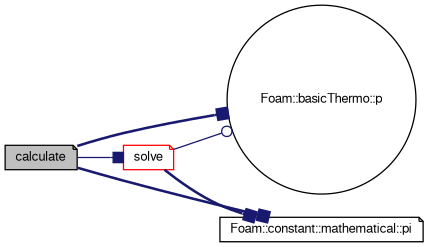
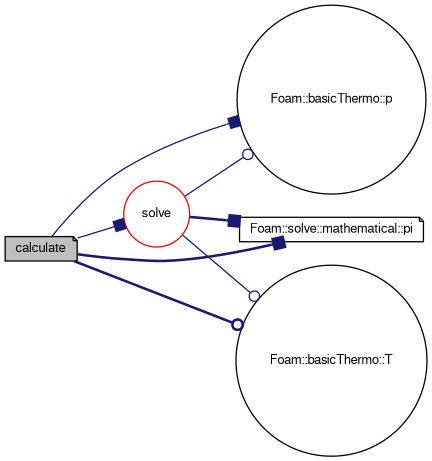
edge "calculate" -> "Foam::basicThermo::p": style bold -> solid
node "solve": shape note -> circle
node "Foam::constant::mathematical::pi": label "Foam::constant::mathematical::pi" -> "Foam::solve::mathematical::pi"
node "Foam::basicThermo::T": added
